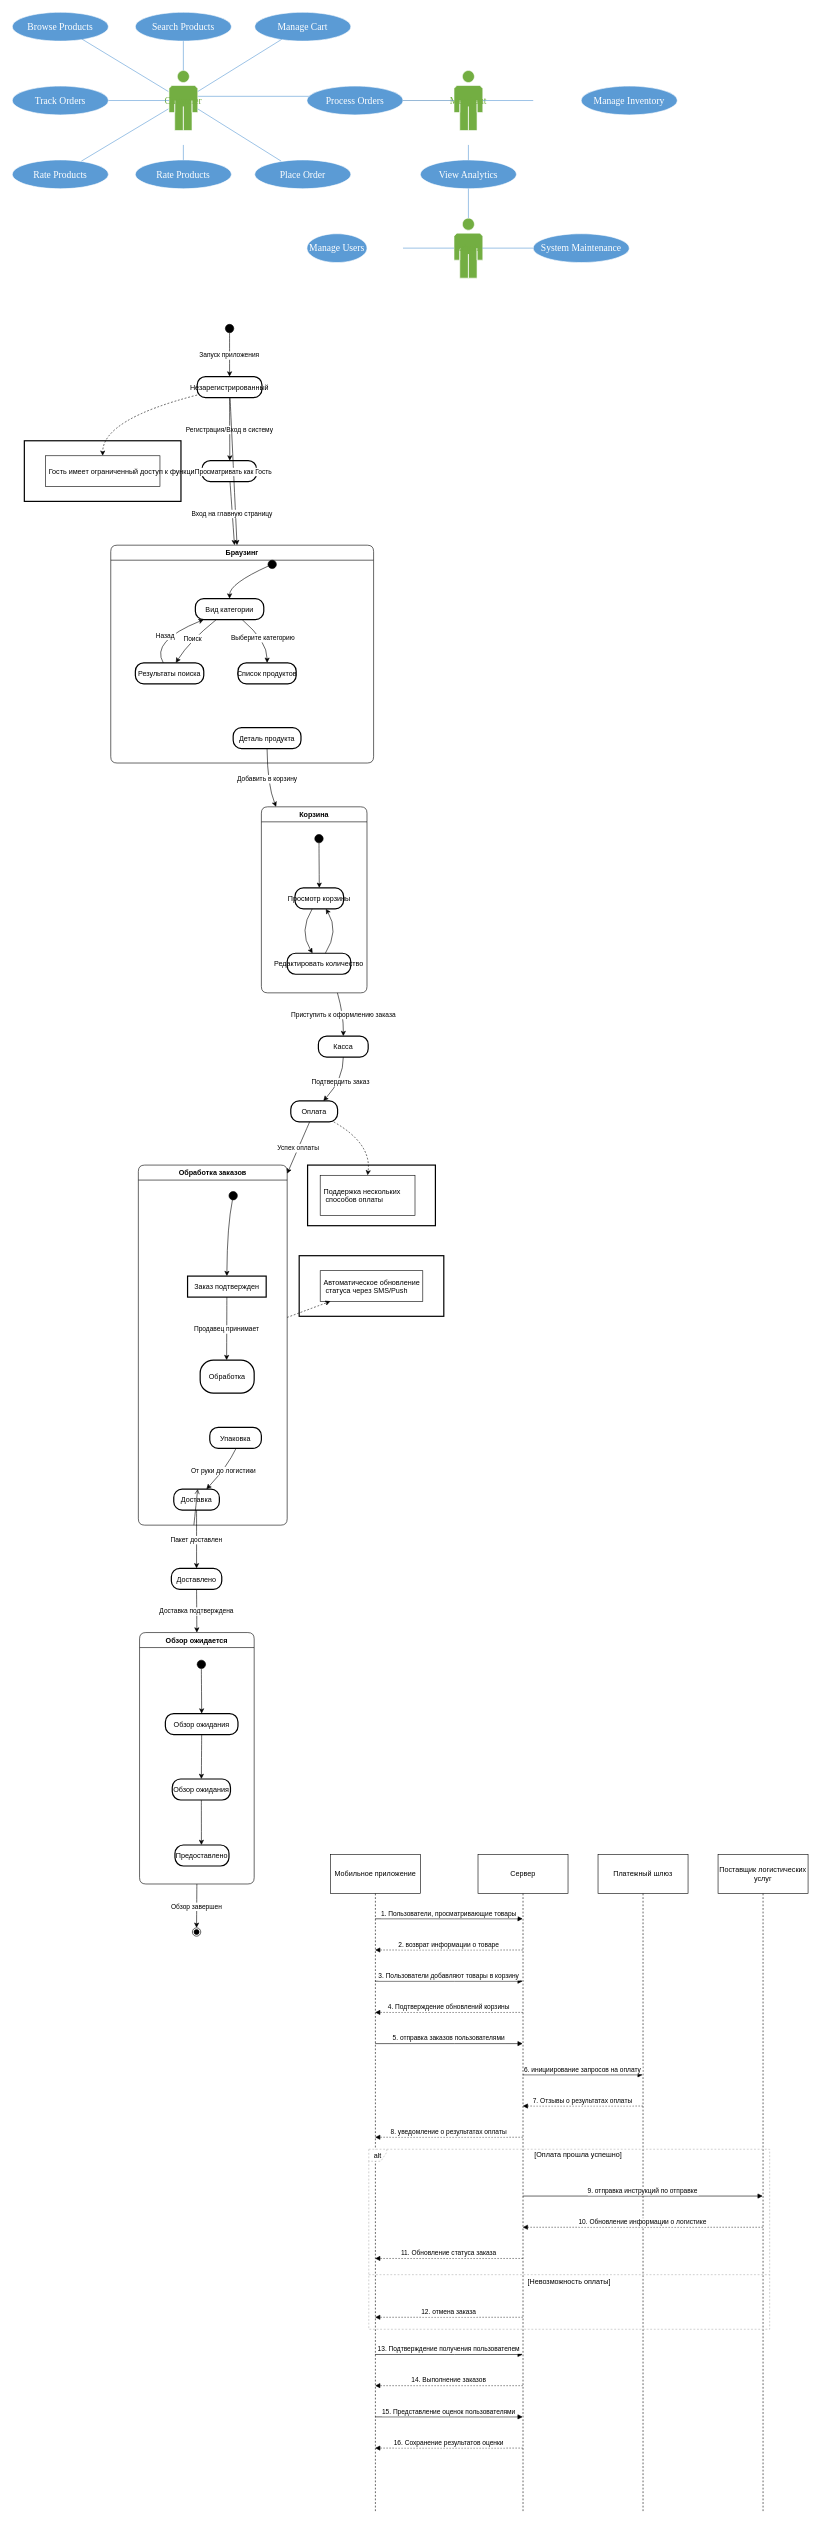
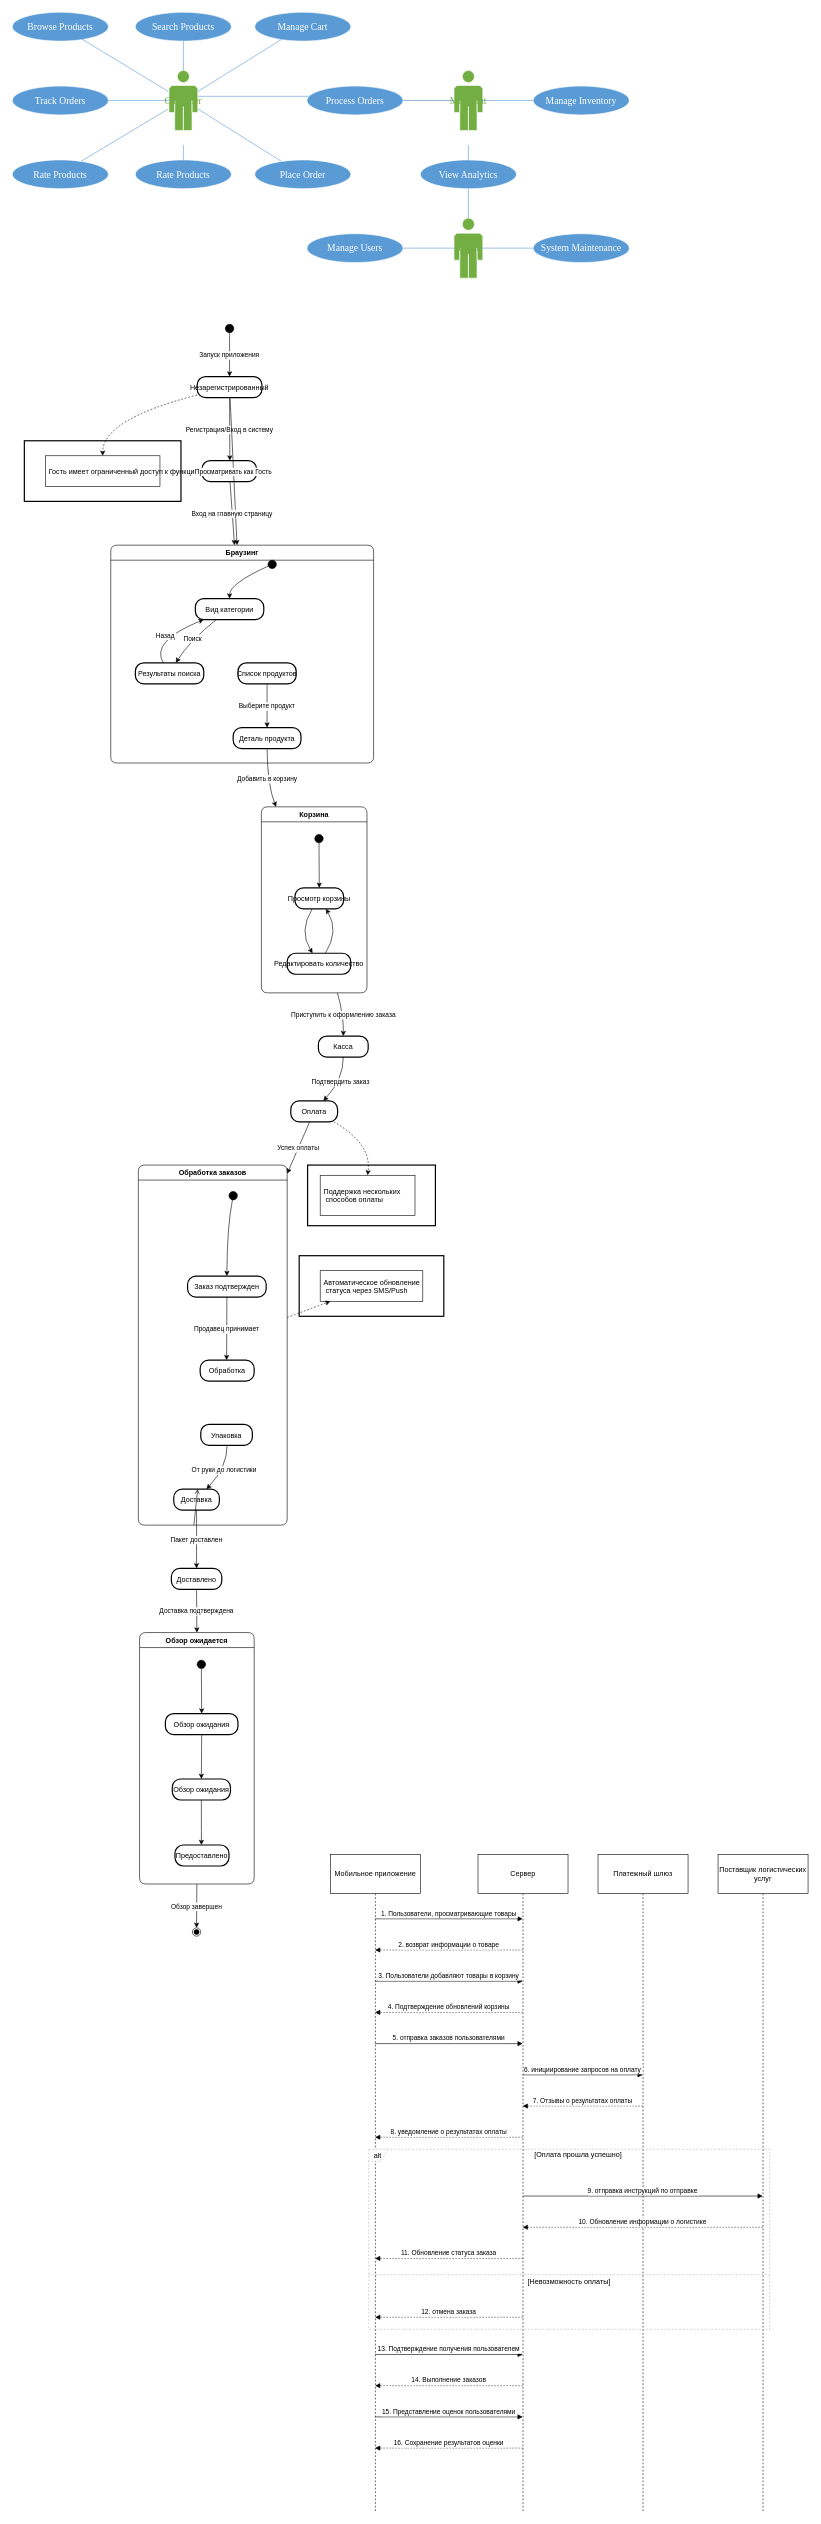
node "Manage Inventory": moved (629, 101) -> (581, 101)
node "Manage Users": size 60x29 -> 96x29
edge "Вид категории" -> "Список продуктов": removed, label "Выберите категорию"
edge "Список продуктов" -> "Деталь продукта": added, label "Выберите продукт"
node "Заказ подтвержден": shape rectangle -> rounded rectangle
node "Обработка": size 54x33 -> 54x21
node "Упаковка": moved (236, 1438) -> (227, 1435)
